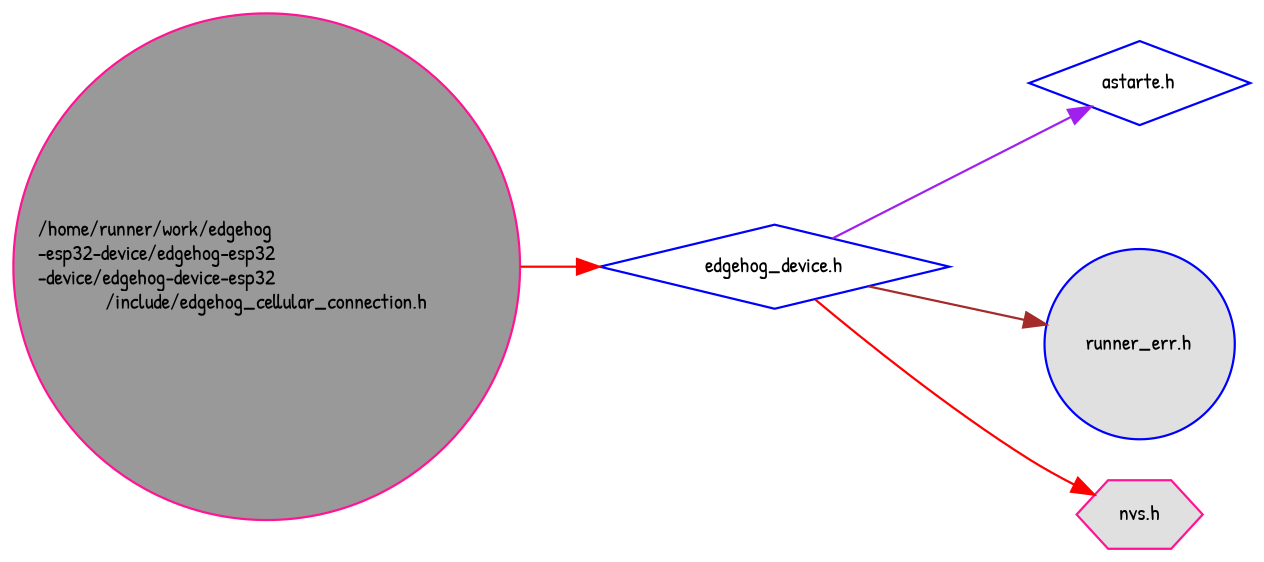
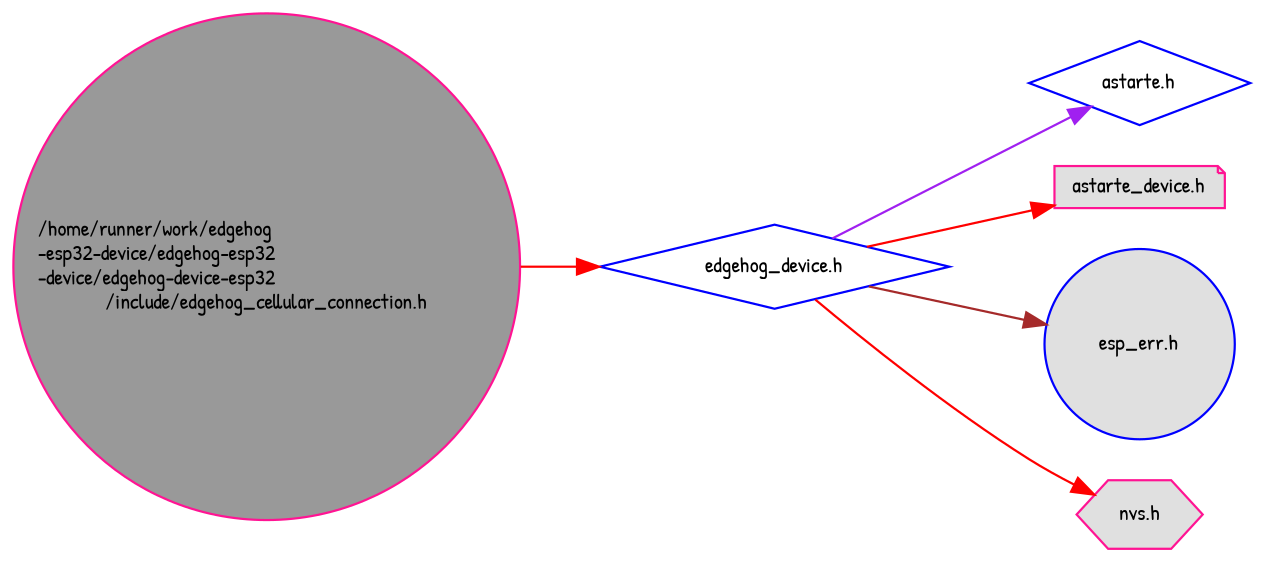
node "astarte_device.h": added
node "runner_err.h": label "runner_err.h" -> "esp_err.h"
